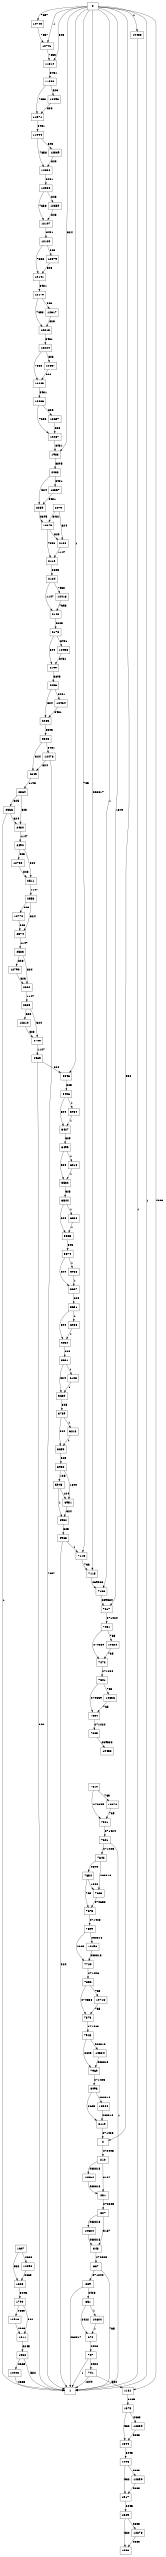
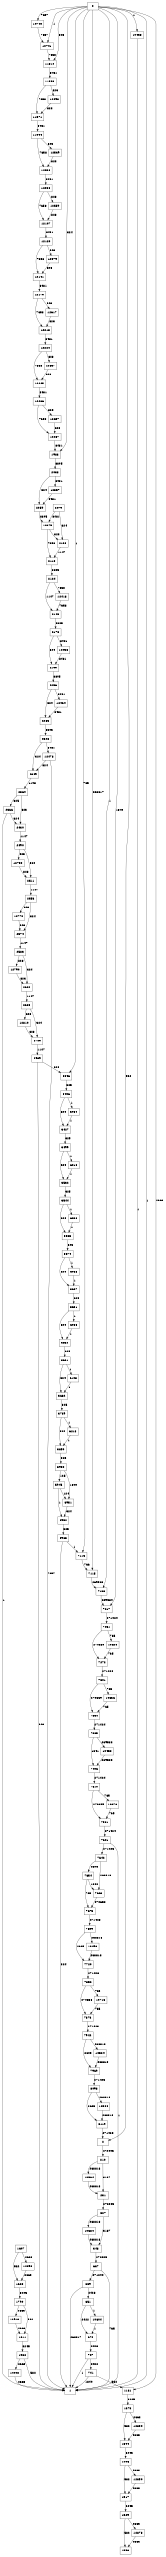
node "7406": added
